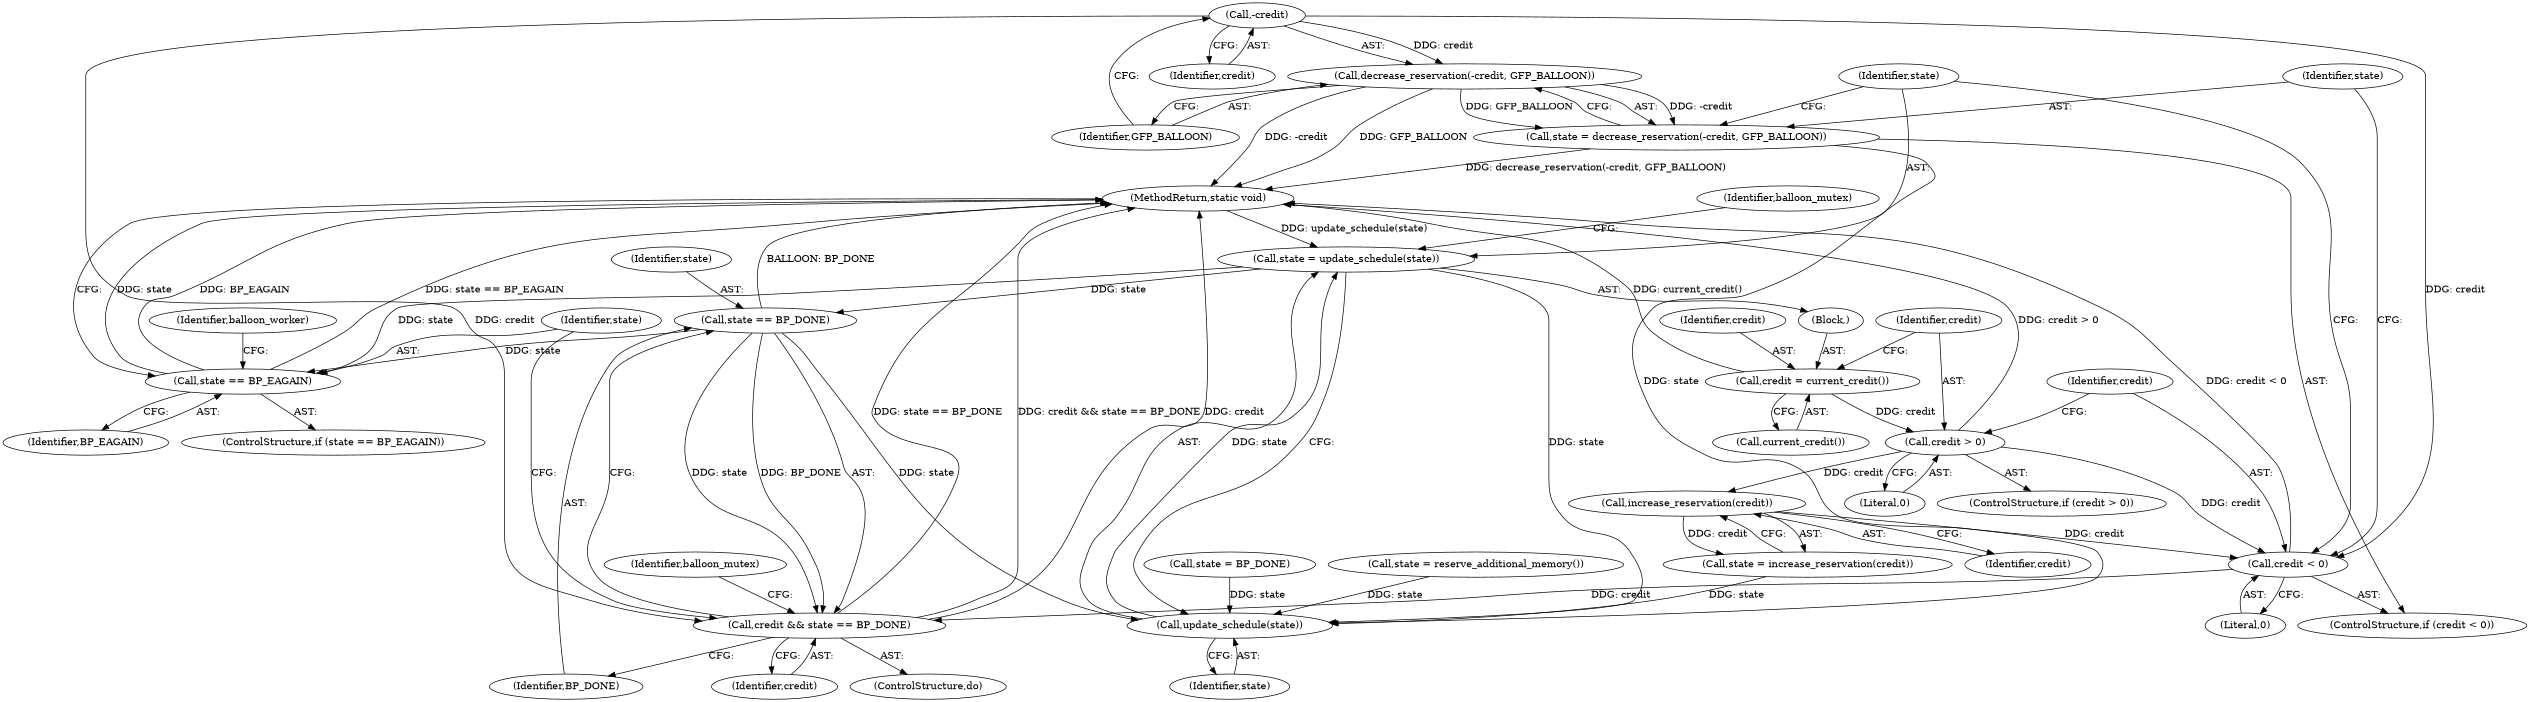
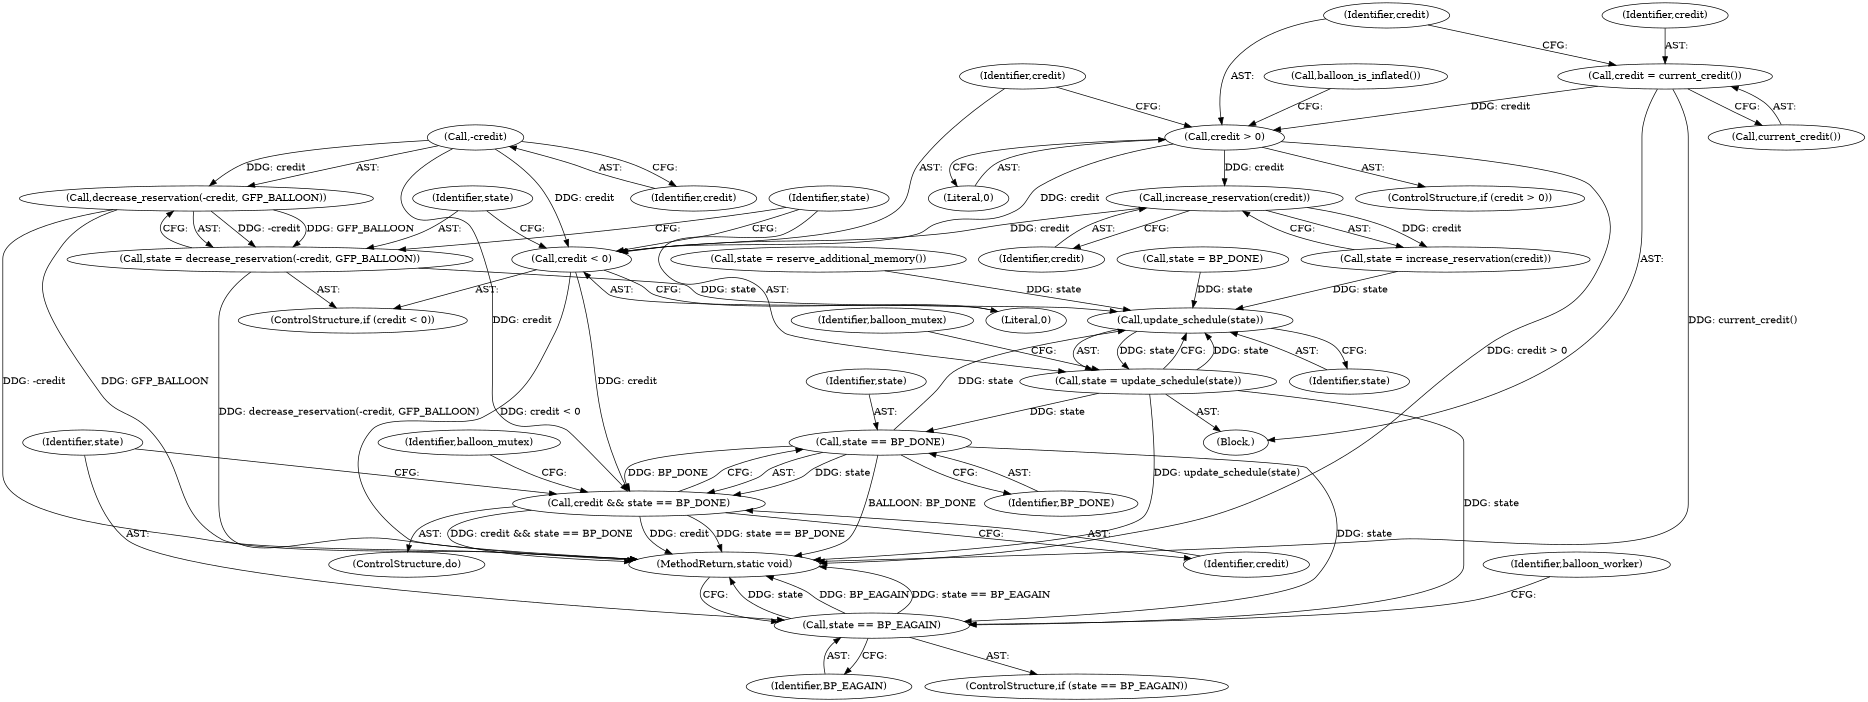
node "(Call,balloon_is_inflated())": added
node "(Identifier,GFP_BALLOON)": removed
edge "(MethodReturn,static void)" -> "(Call,state = update_schedule(state))": reversed
edge "(Block,)" -> "(Call,credit = current_credit())": reversed
edge "(Call,credit && state == BP_DONE)" -> "(Identifier,BP_DONE)": now "(Call,state == BP_DONE)" -> "(Identifier,BP_DONE)"
